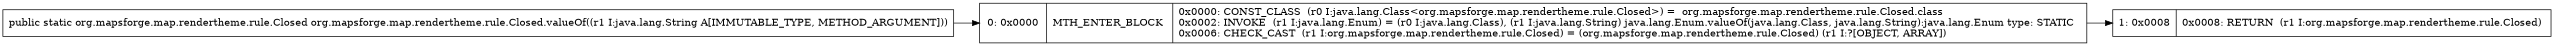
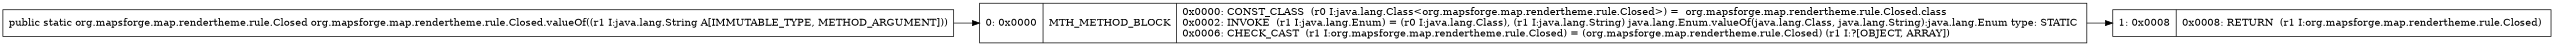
node "0: 0x0000": text "MTH_ENTER_BLOCK" -> "MTH_METHOD_BLOCK"
